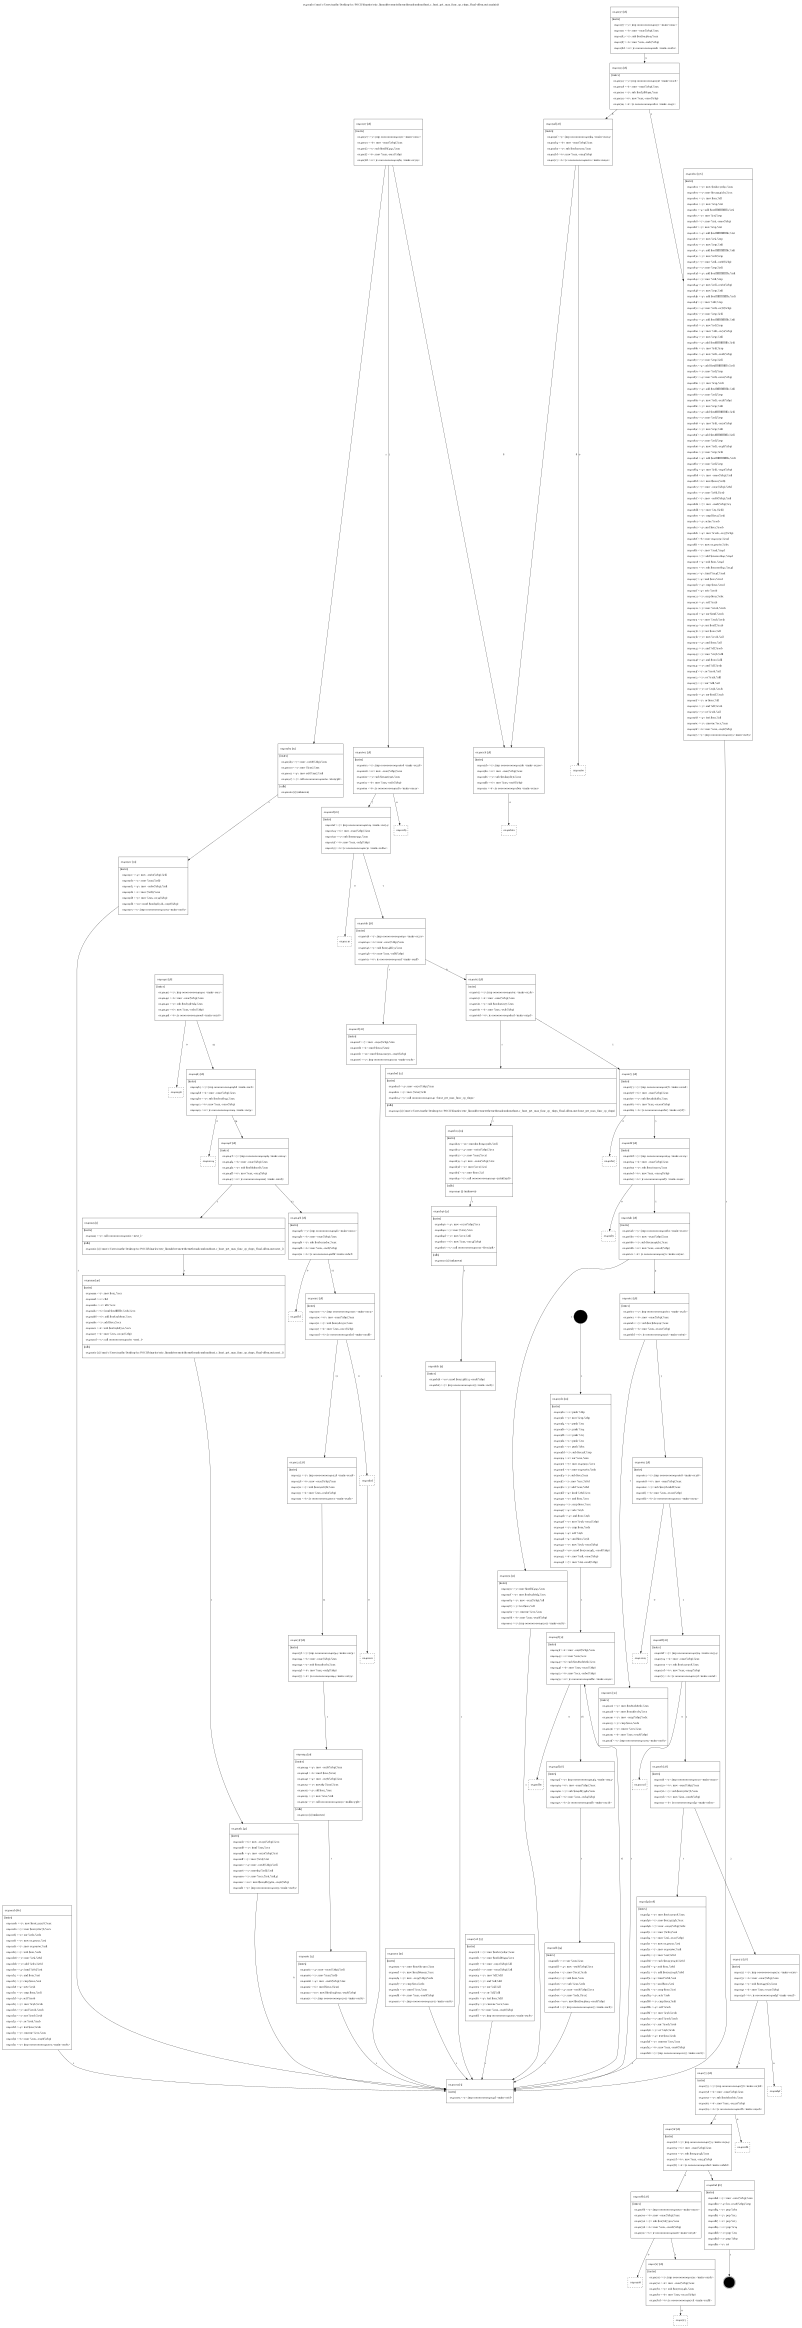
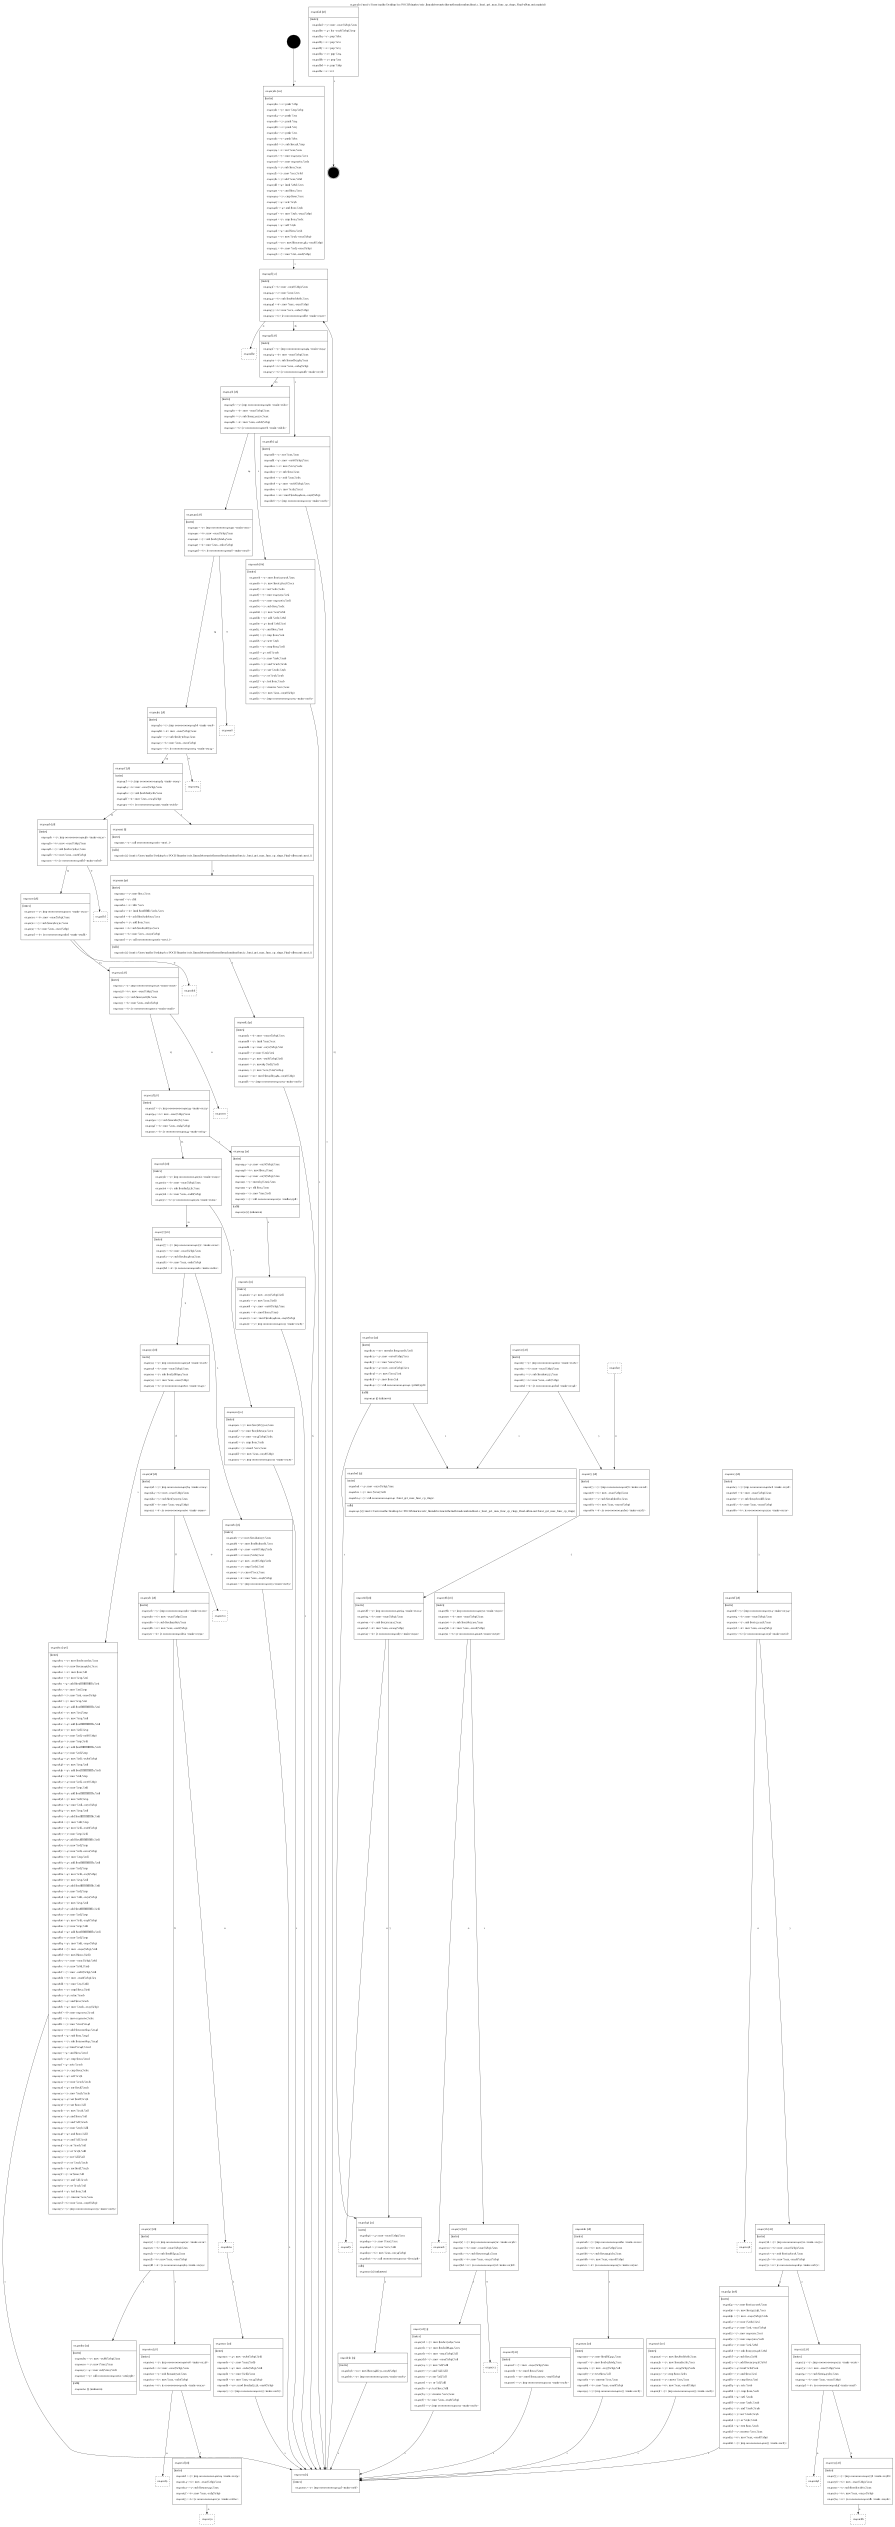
node "0x40147b [28]": added
edge "0x4015e7 [28]" -> "0x4015cb [28]": reversed
edge "0x4019b9 [19]" -> "0x4019cc [30]": now "0x401b6a" -> "0x4019cc [30]"
node "0x40163b [28]": removed
edge "0x401b1d [12]" -> "0x401b29 [29]": reversed
edge "0x401673 [28]" -> "0x401ba7": reversed
node "0x40155b [28]": added
edge "0x40168f [28]" -> "0x4016ab [28]": now "0x40168f [28]" -> "0x401b46 [21]"
node "0x4016c7 [28]": removed
node "0x401a81 [36]": added
edge "0x401dcd" -> "0x401ec0": now "0x401523 [28]" -> "0x401ec0"
node "0x402029": removed
node "0x40176f [28]": removed
edge "0x4017a7 [28]" -> "0x4017cd [53]": added, label "1"
